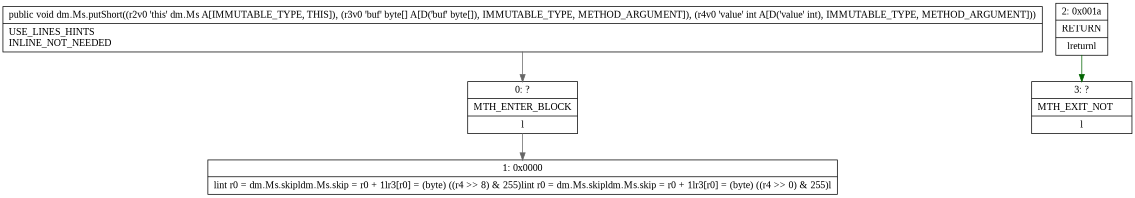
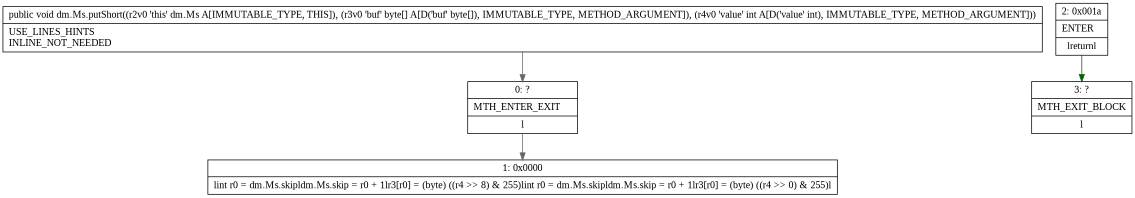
node "2: 0x001a": text "RETURN" -> "ENTER"
node "0: ?": text "MTH_ENTER_BLOCK" -> "MTH_ENTER_EXIT"
node "3: ?": text "MTH_EXIT_NOT" -> "MTH_EXIT_BLOCK"
